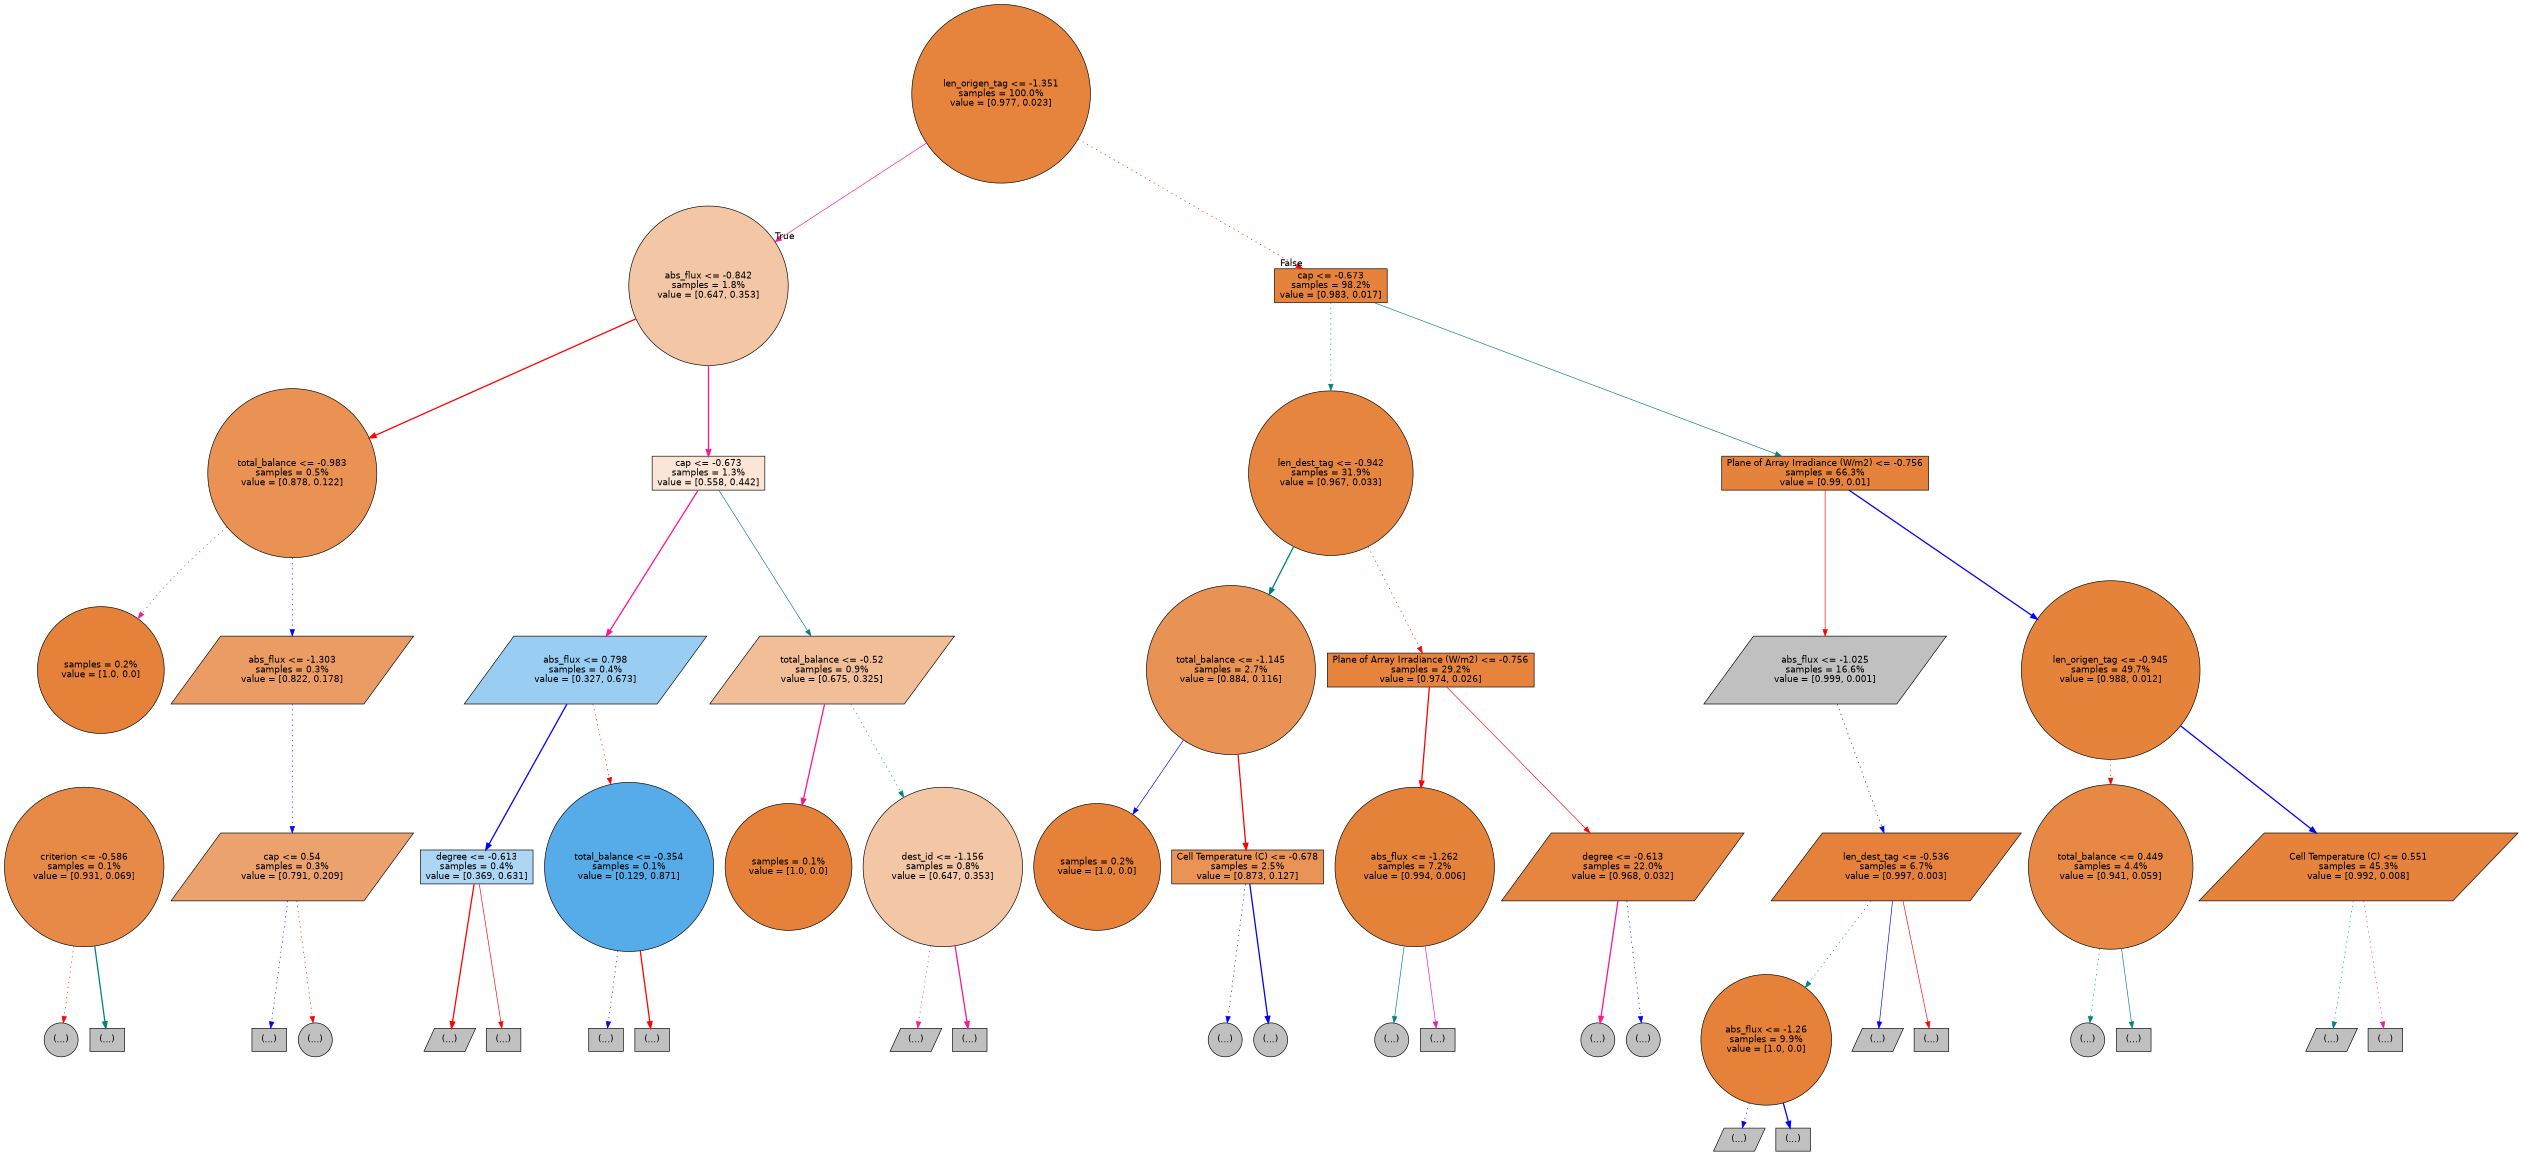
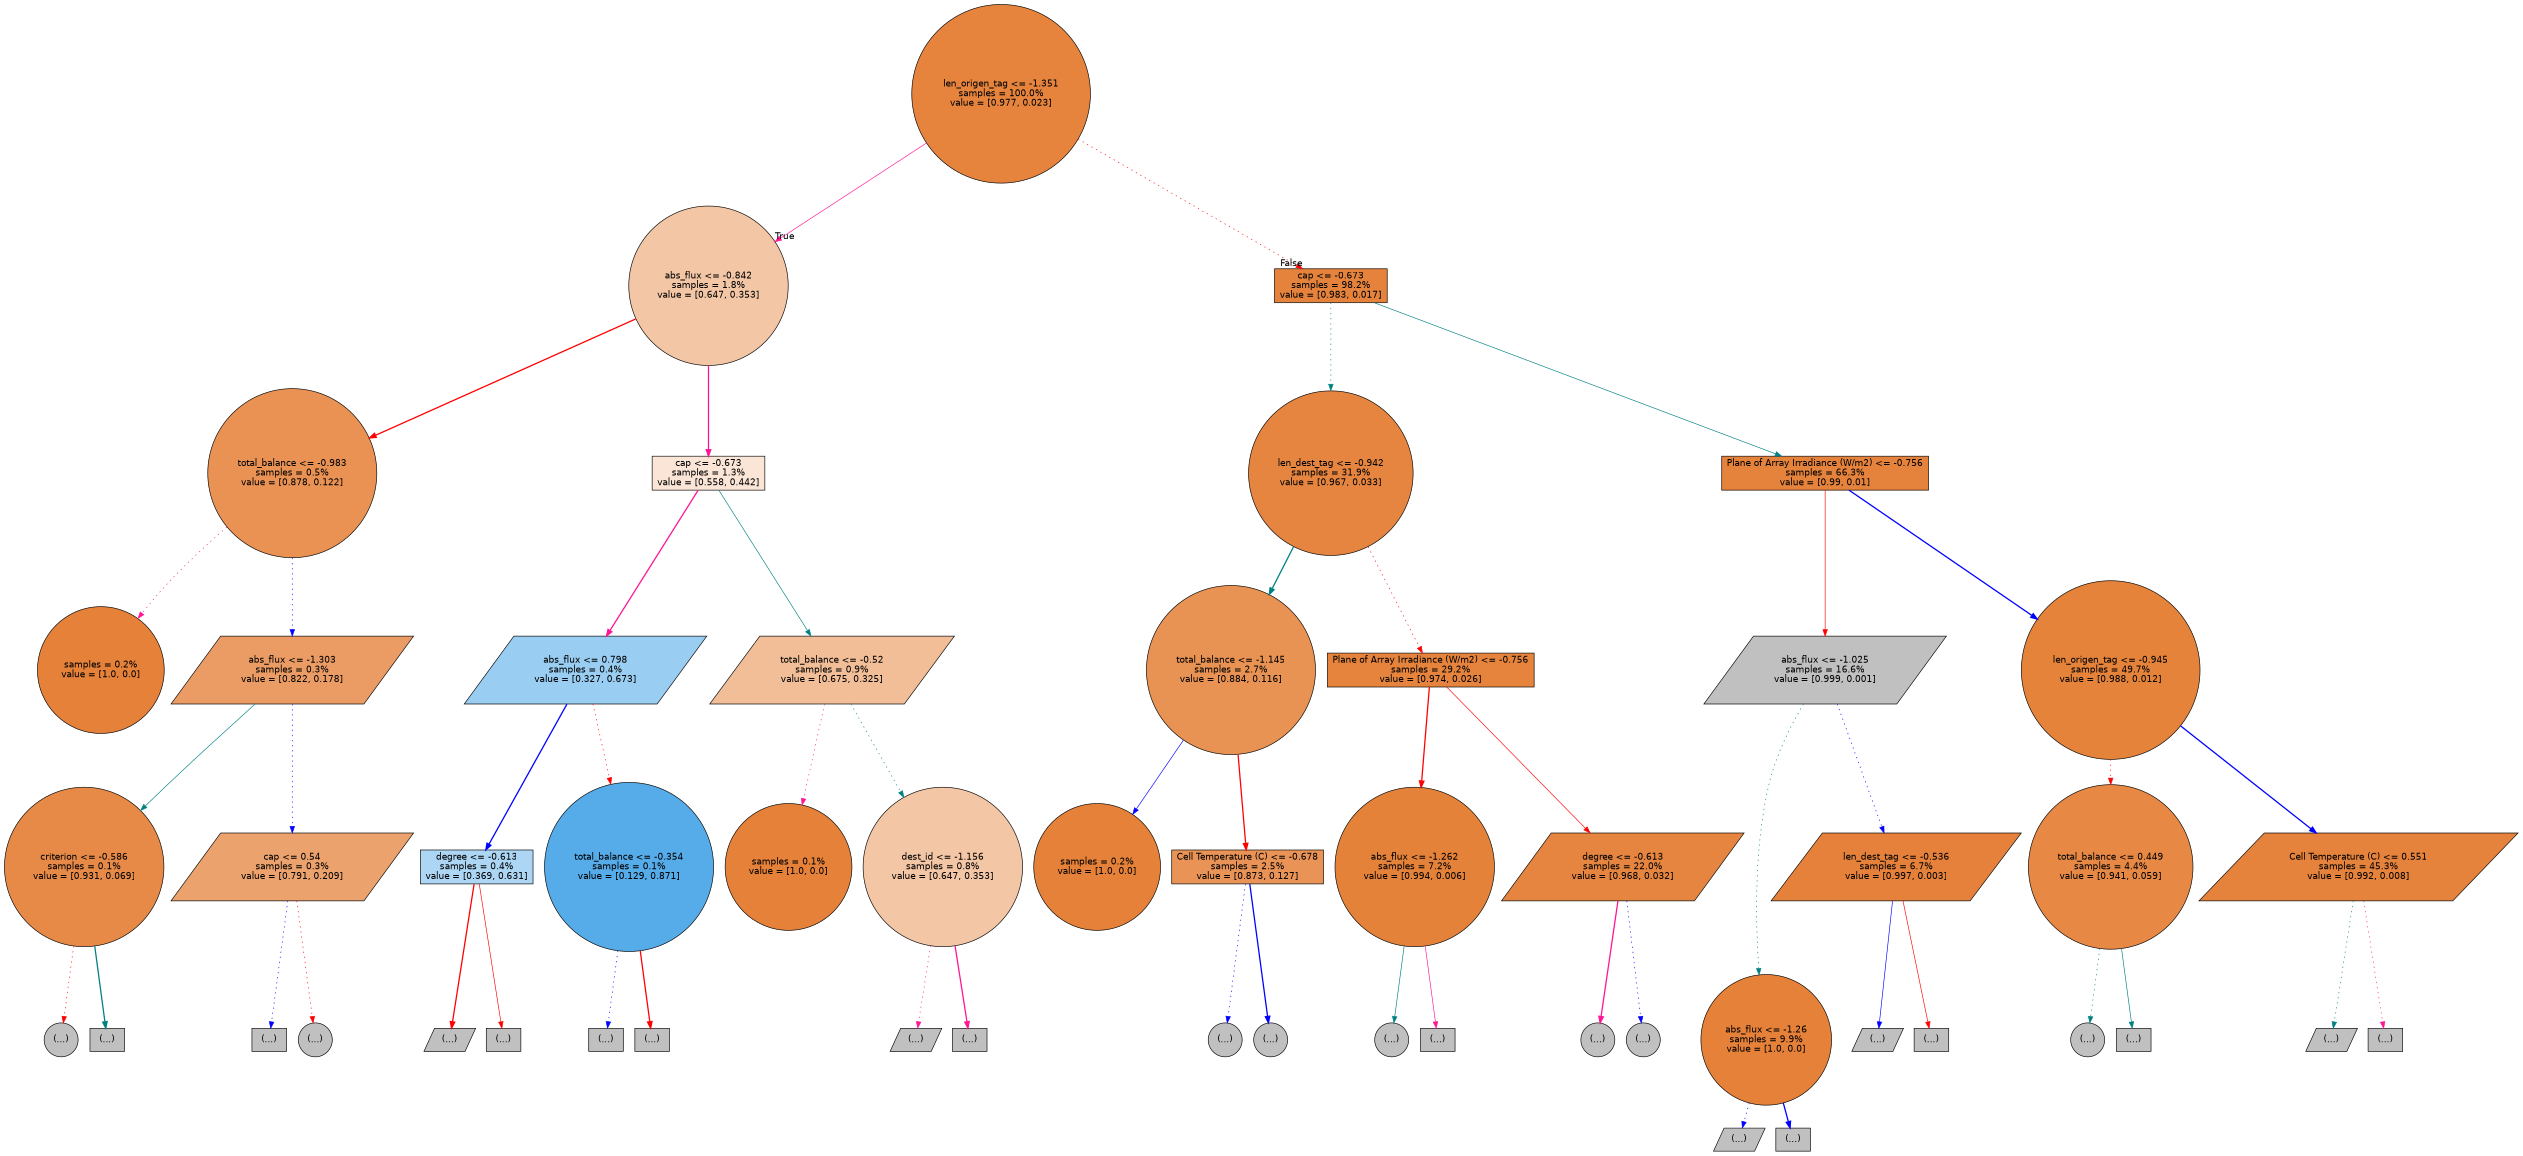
edge "total_balance <= -0.52 samples = 0.9% value = [0.675, 0.325]" -> "samples = 0.1% value = [1.0, 0.0]": style bold -> dotted
edge "abs_flux <= -1.303 samples = 0.3% value = [0.822, 0.178]" -> "criterion <= -0.586 samples = 0.1% value = [0.931, 0.069]": added
edge "len_dest_tag <= -0.536 samples = 6.7% value = [0.997, 0.003]" -> "abs_flux <= -1.26 samples = 9.9% value = [1.0, 0.0]": now "abs_flux <= -1.025 samples = 16.6% value = [0.999, 0.001]" -> "abs_flux <= -1.26 samples = 9.9% value = [1.0, 0.0]"
